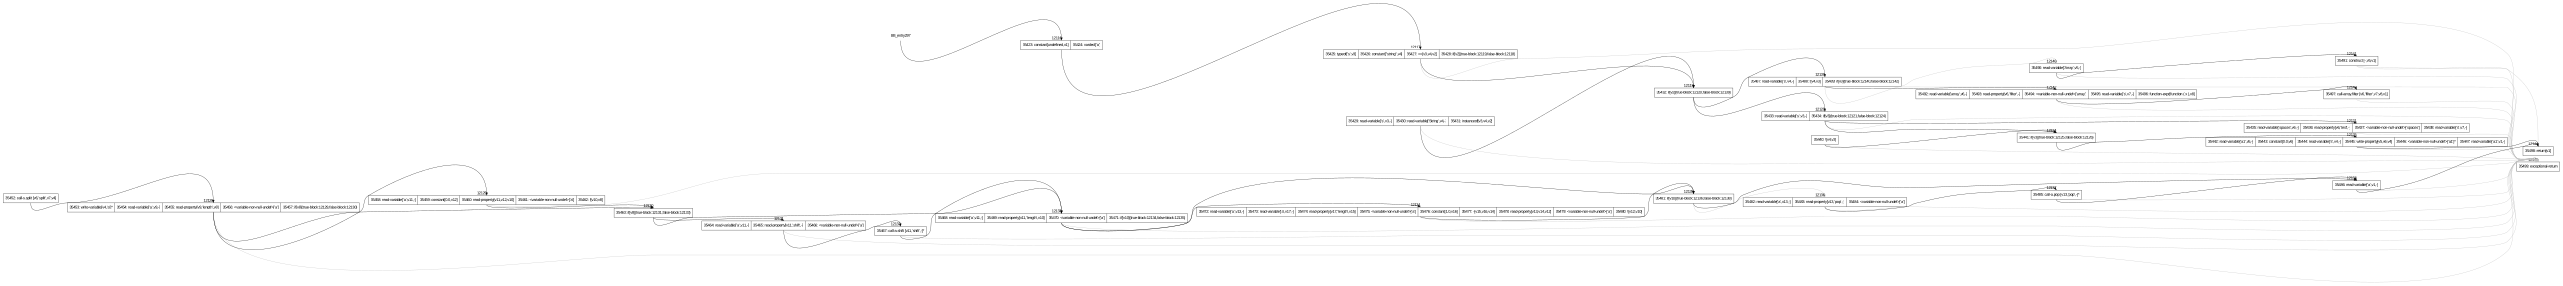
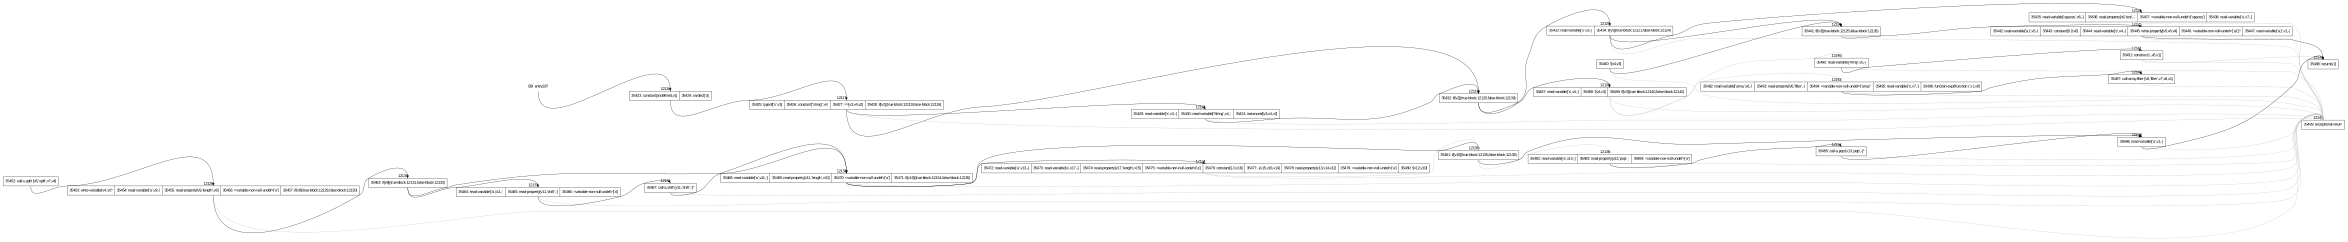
edge "35487: read-variable['s',v4,-]" -> "35492: read-variable['array',v6,-]": color black -> gray
edge "35425: typeof['s',v3]" -> "35429: read-variable['s',v3,-]": added
node "35458: read-variable['a',v11,-]": removed
edge "35472: read-variable['a',v13,-]" -> "35481: if[v10](true-block:12136,false-block:12138)": color black -> gray
